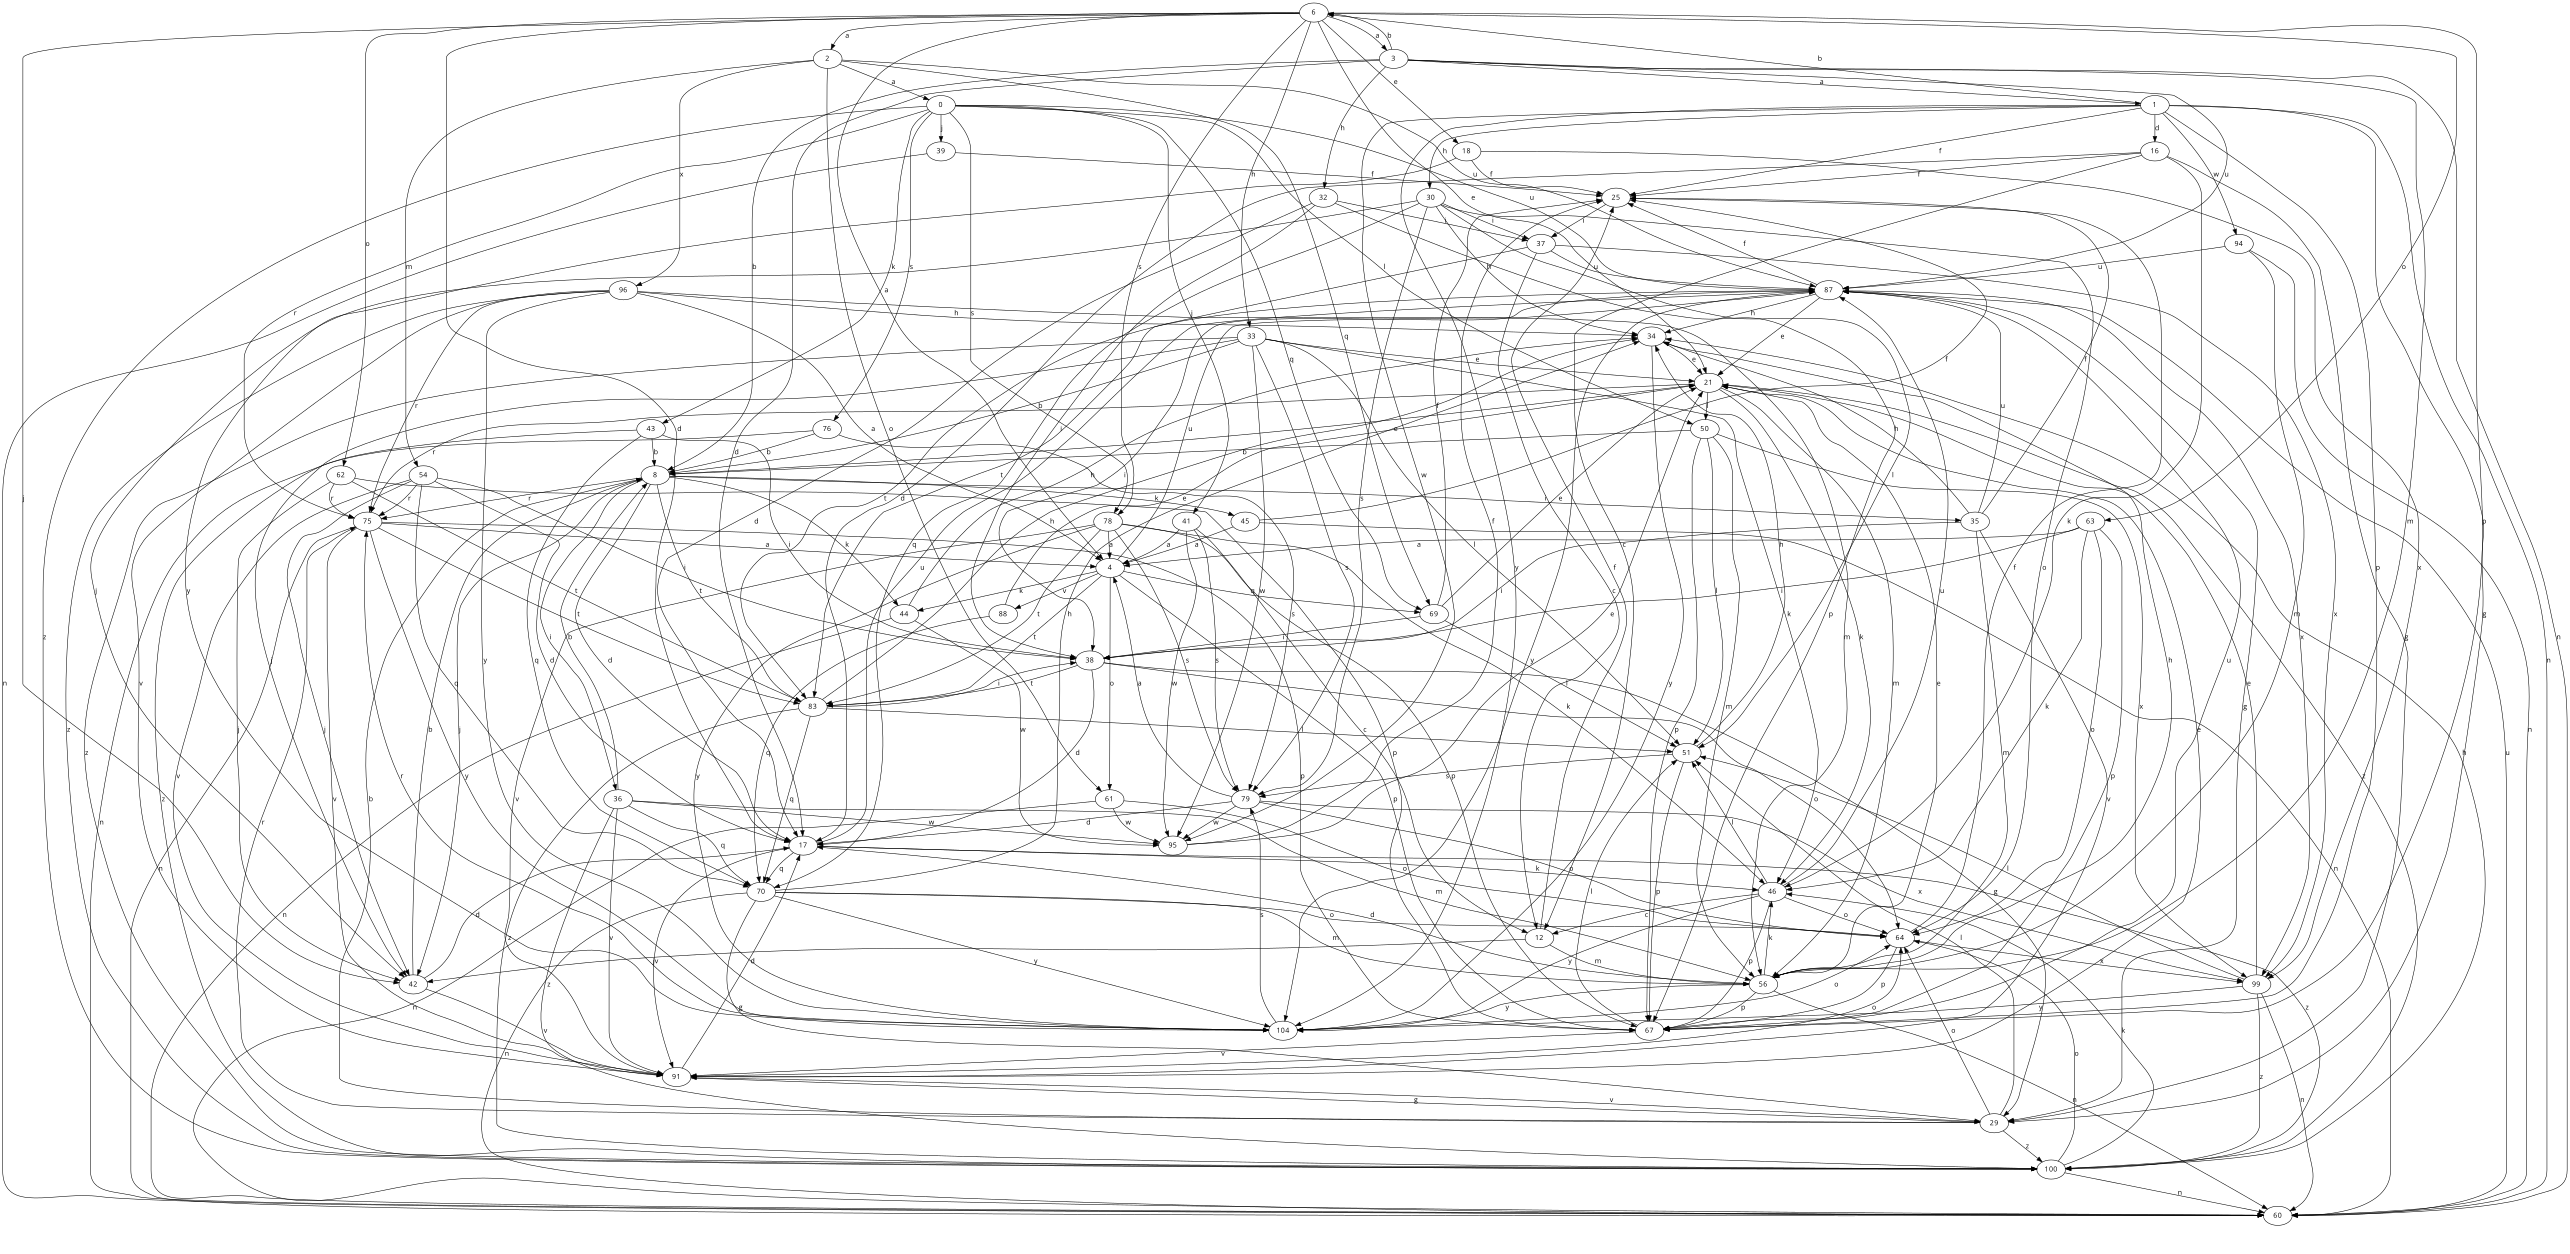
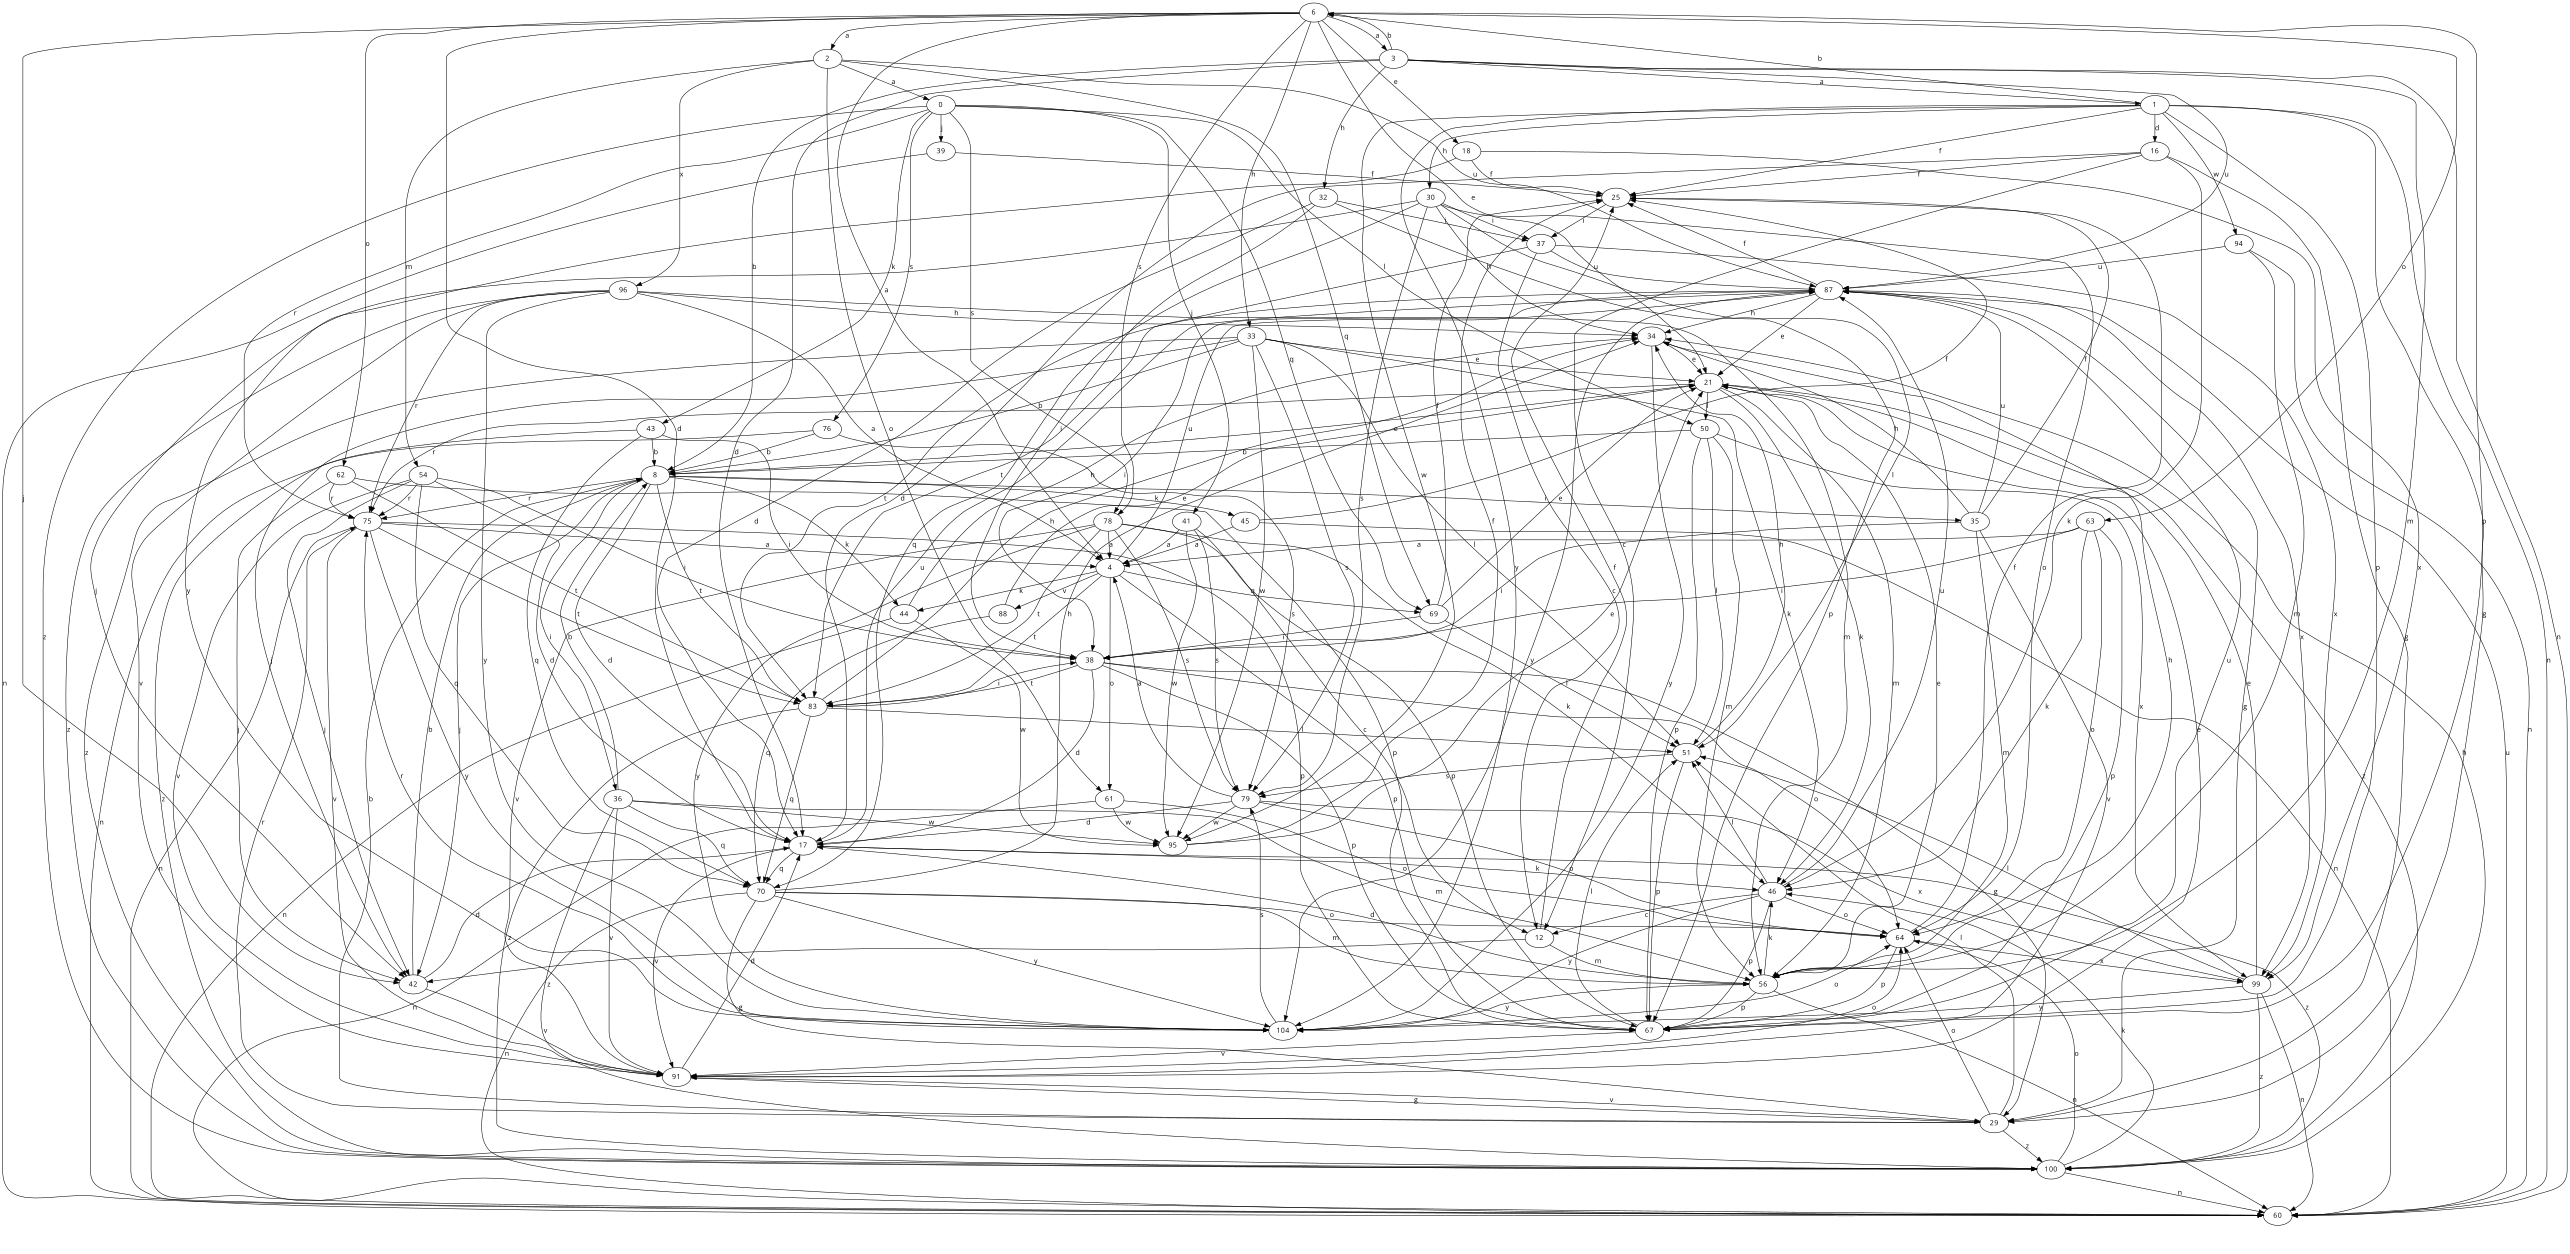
edge "0" -> "87": removed, label "u"
edge "38" -> "67": added, label "p"
